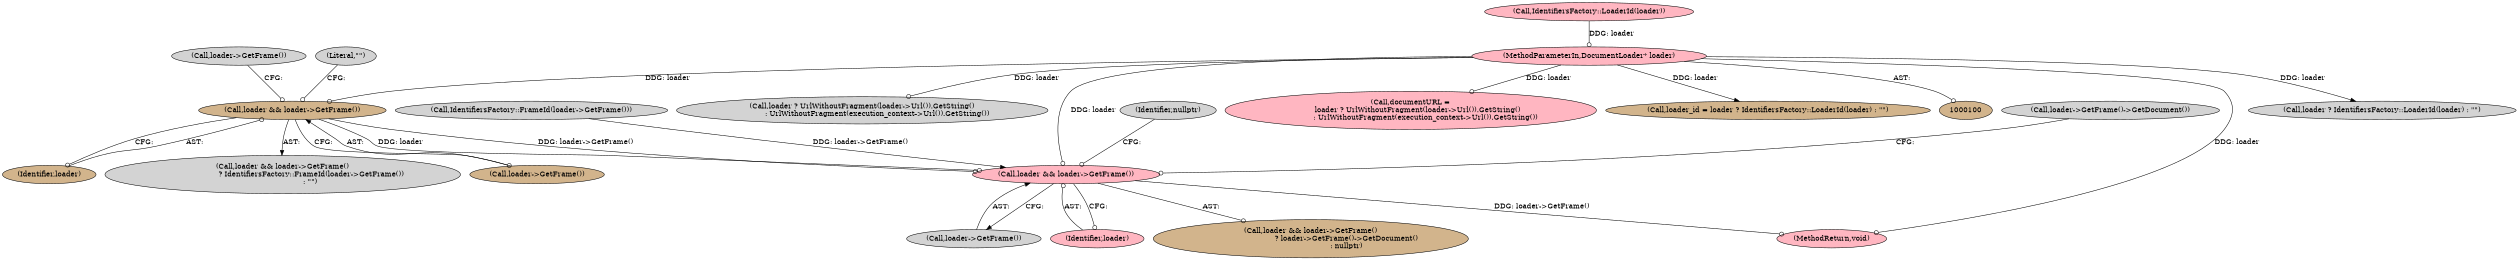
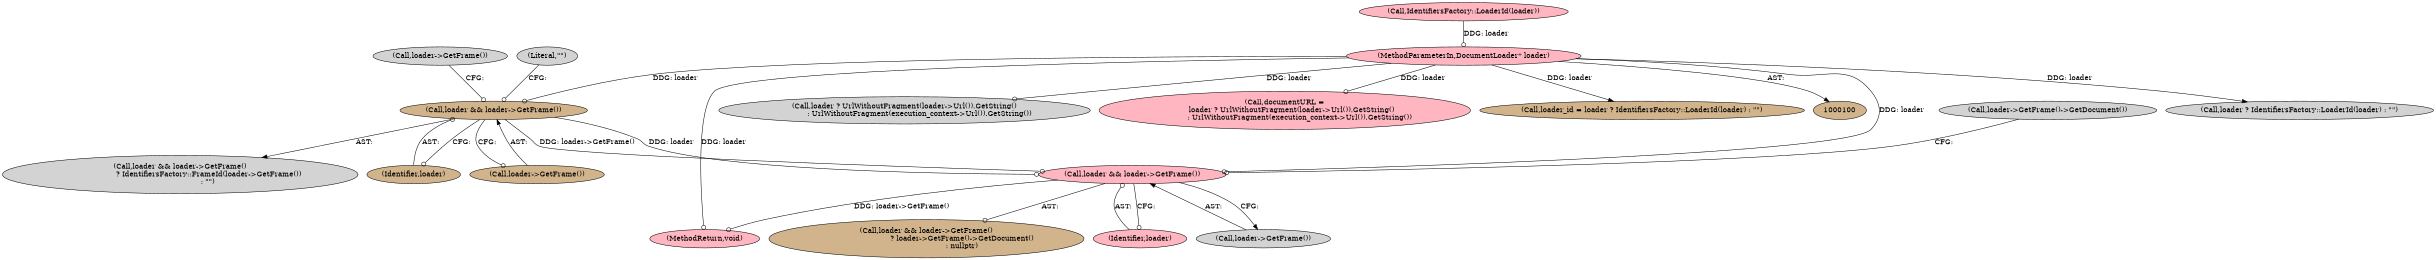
edge "(MethodParameterIn,DocumentLoader* loader)" -> "1000100": arrowhead odot -> normal
node "(Call,IdentifiersFactory::FrameId(loader->GetFrame()))": removed
node "(Identifier,nullptr)": removed
